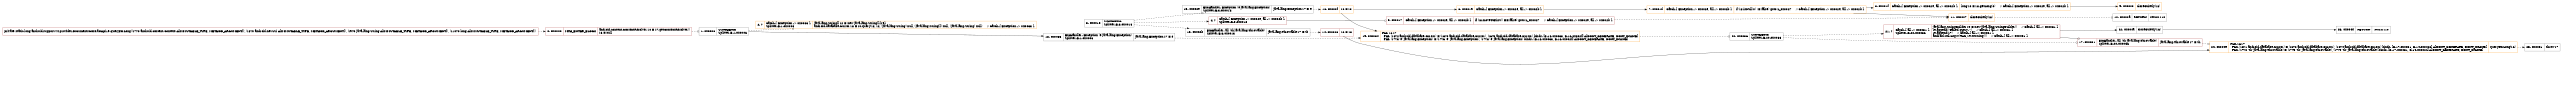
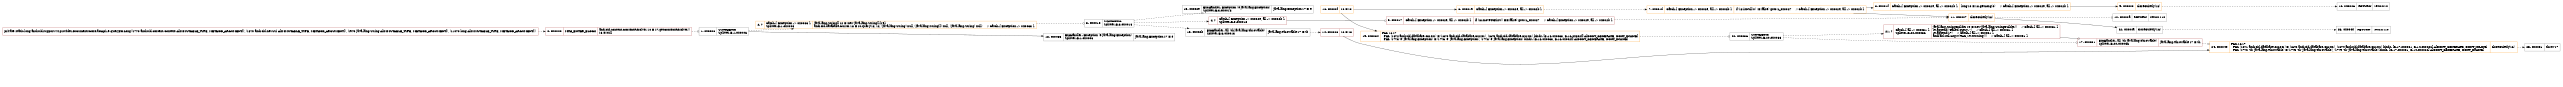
node "10: 0x0026": added
edge "15: 0x002e" -> "16: 0x002f": removed
edge "6: 0x0019" -> "7: 0x001d": style solid -> dashed
edge "2: ?" -> "3: 0x0013": added
edge "1: 0x0006" -> "2: ?": arrowhead odot -> normal
edge "21: ?" -> "22: 0x004a": now "11: 0x0027" -> "22: 0x004a"
edge "22: 0x004a" -> "23: 0x004d": style solid -> dashed
edge "18: 0x0033" -> "19: 0x0034": removed
node "24: 0x004e": text "queryForLong(r6)" -> "closeQuietly(r6)"
